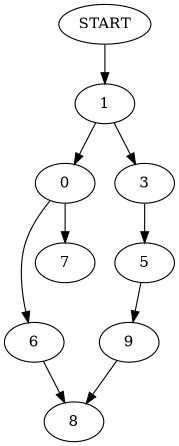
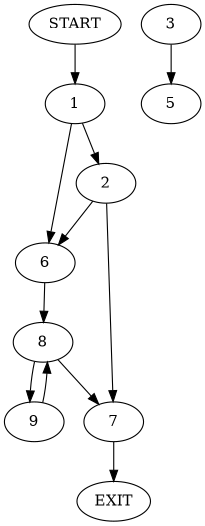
edge "1" -> "3": now "1" -> "6"
node "0": label "0" -> "2"
edge "5" -> "9": now "8" -> "9"
edge "8" -> "7": added
node "EXIT": added
